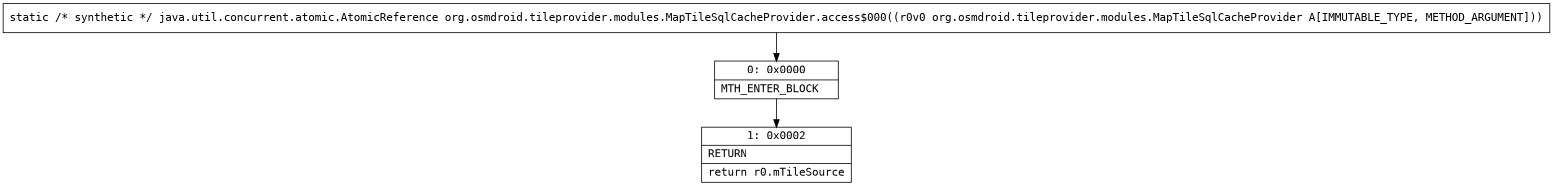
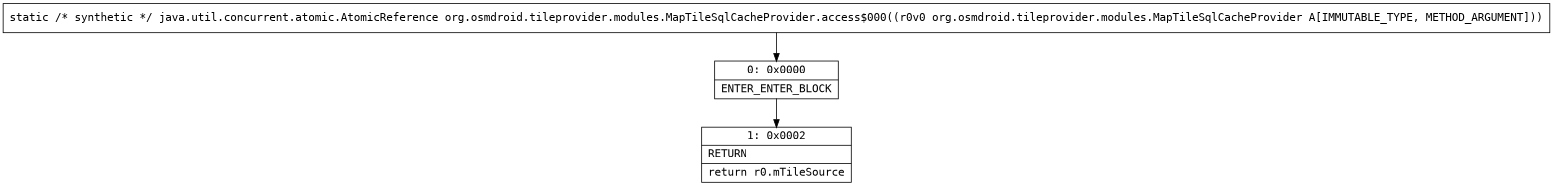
node "0: 0x0000": text "MTH_ENTER_BLOCK" -> "ENTER_ENTER_BLOCK"
